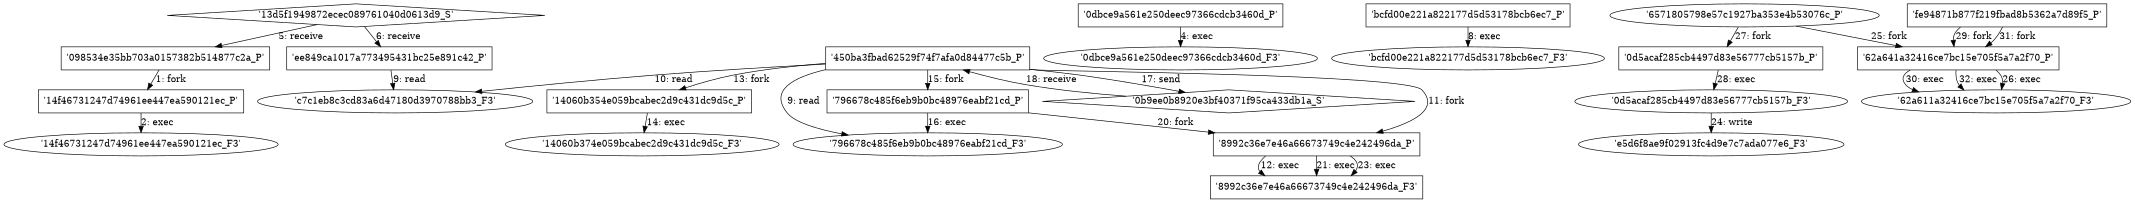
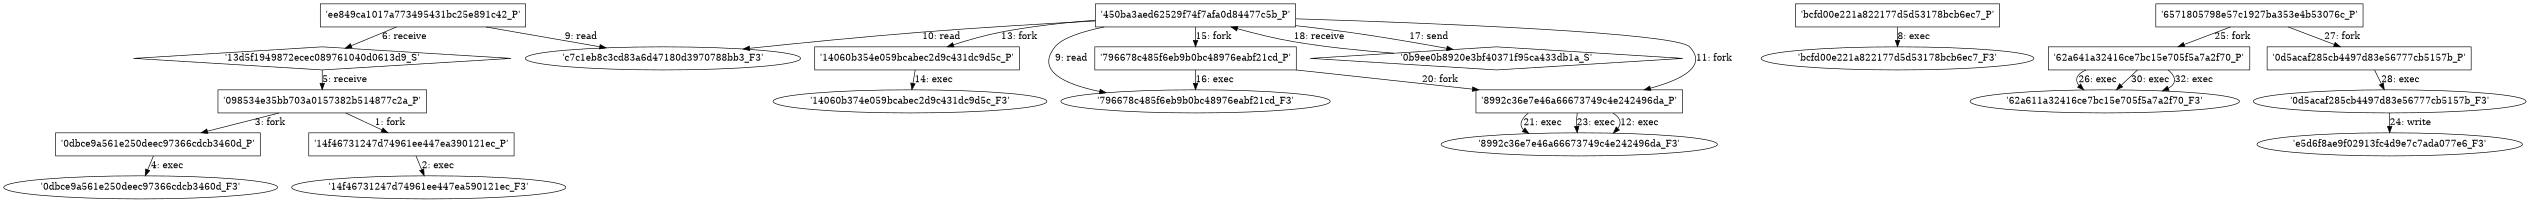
node "'6571805798e57c1927ba353e4b53076c_P'": shape ellipse -> box
node "'fe94871b877f219fbad8b5362a7d89f5_P'": removed
edge "'13d5f1949872ecec089761040d0613d9_S'" -> "'ee849ca1017a773495431bc25e891c42_P'": reversed
node "'450ba3fbad62529f74f7afa0d84477c5b_P'": label "'450ba3fbad62529f74f7afa0d84477c5b_P'" -> "'450ba3aed62529f74f7afa0d84477c5b_P'"
node "'14f46731247d74961ee447ea590121ec_P'": label "'14f46731247d74961ee447ea590121ec_P'" -> "'14f46731247d74961ee447ea390121ec_P'"
edge "'098534e35bb703a0157382b514877c2a_P'" -> "'0dbce9a561e250deec97366cdcb3460d_P'": added, label "3: fork"
node "'8992c36e7e46a66673749c4e242496da_F3'": shape box -> ellipse
